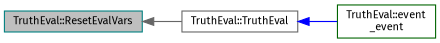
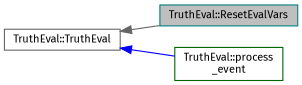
edge "TruthEval::TruthEval" -> "TruthEval::ResetEvalVars": reversed
node "TruthEval::event _event": label "TruthEval::event _event" -> "TruthEval::process _event"
